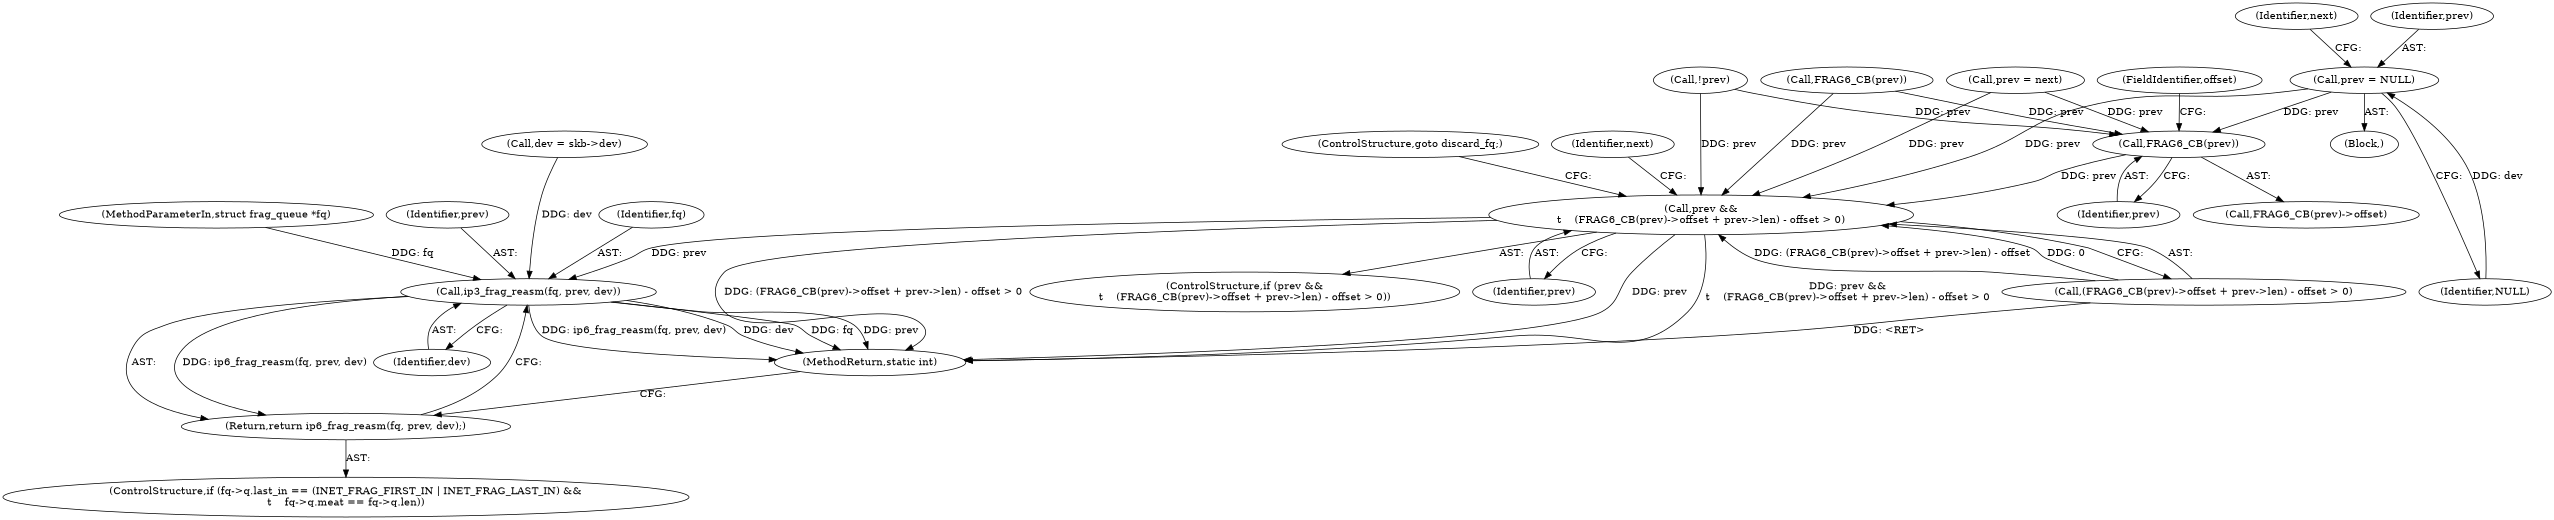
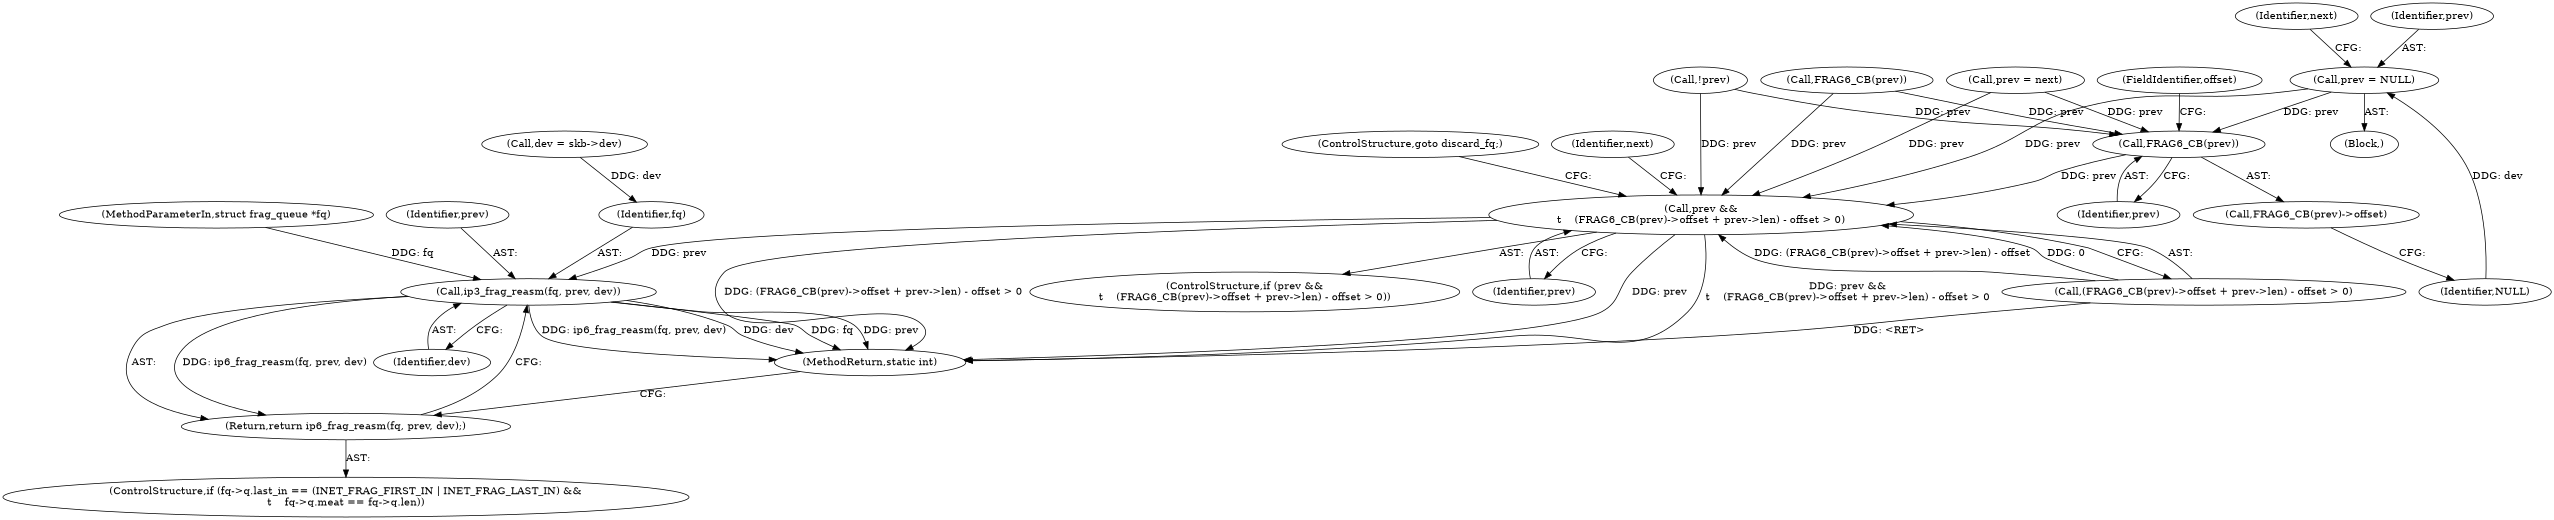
edge "(Call,prev = NULL)" -> "(Identifier,NULL)": now "(Call,FRAG6_CB(prev)->offset)" -> "(Identifier,NULL)"
edge "(Call,dev = skb->dev)" -> "(Call,ip3_frag_reasm(fq, prev, dev))": now "(Call,dev = skb->dev)" -> "(Identifier,fq)"
